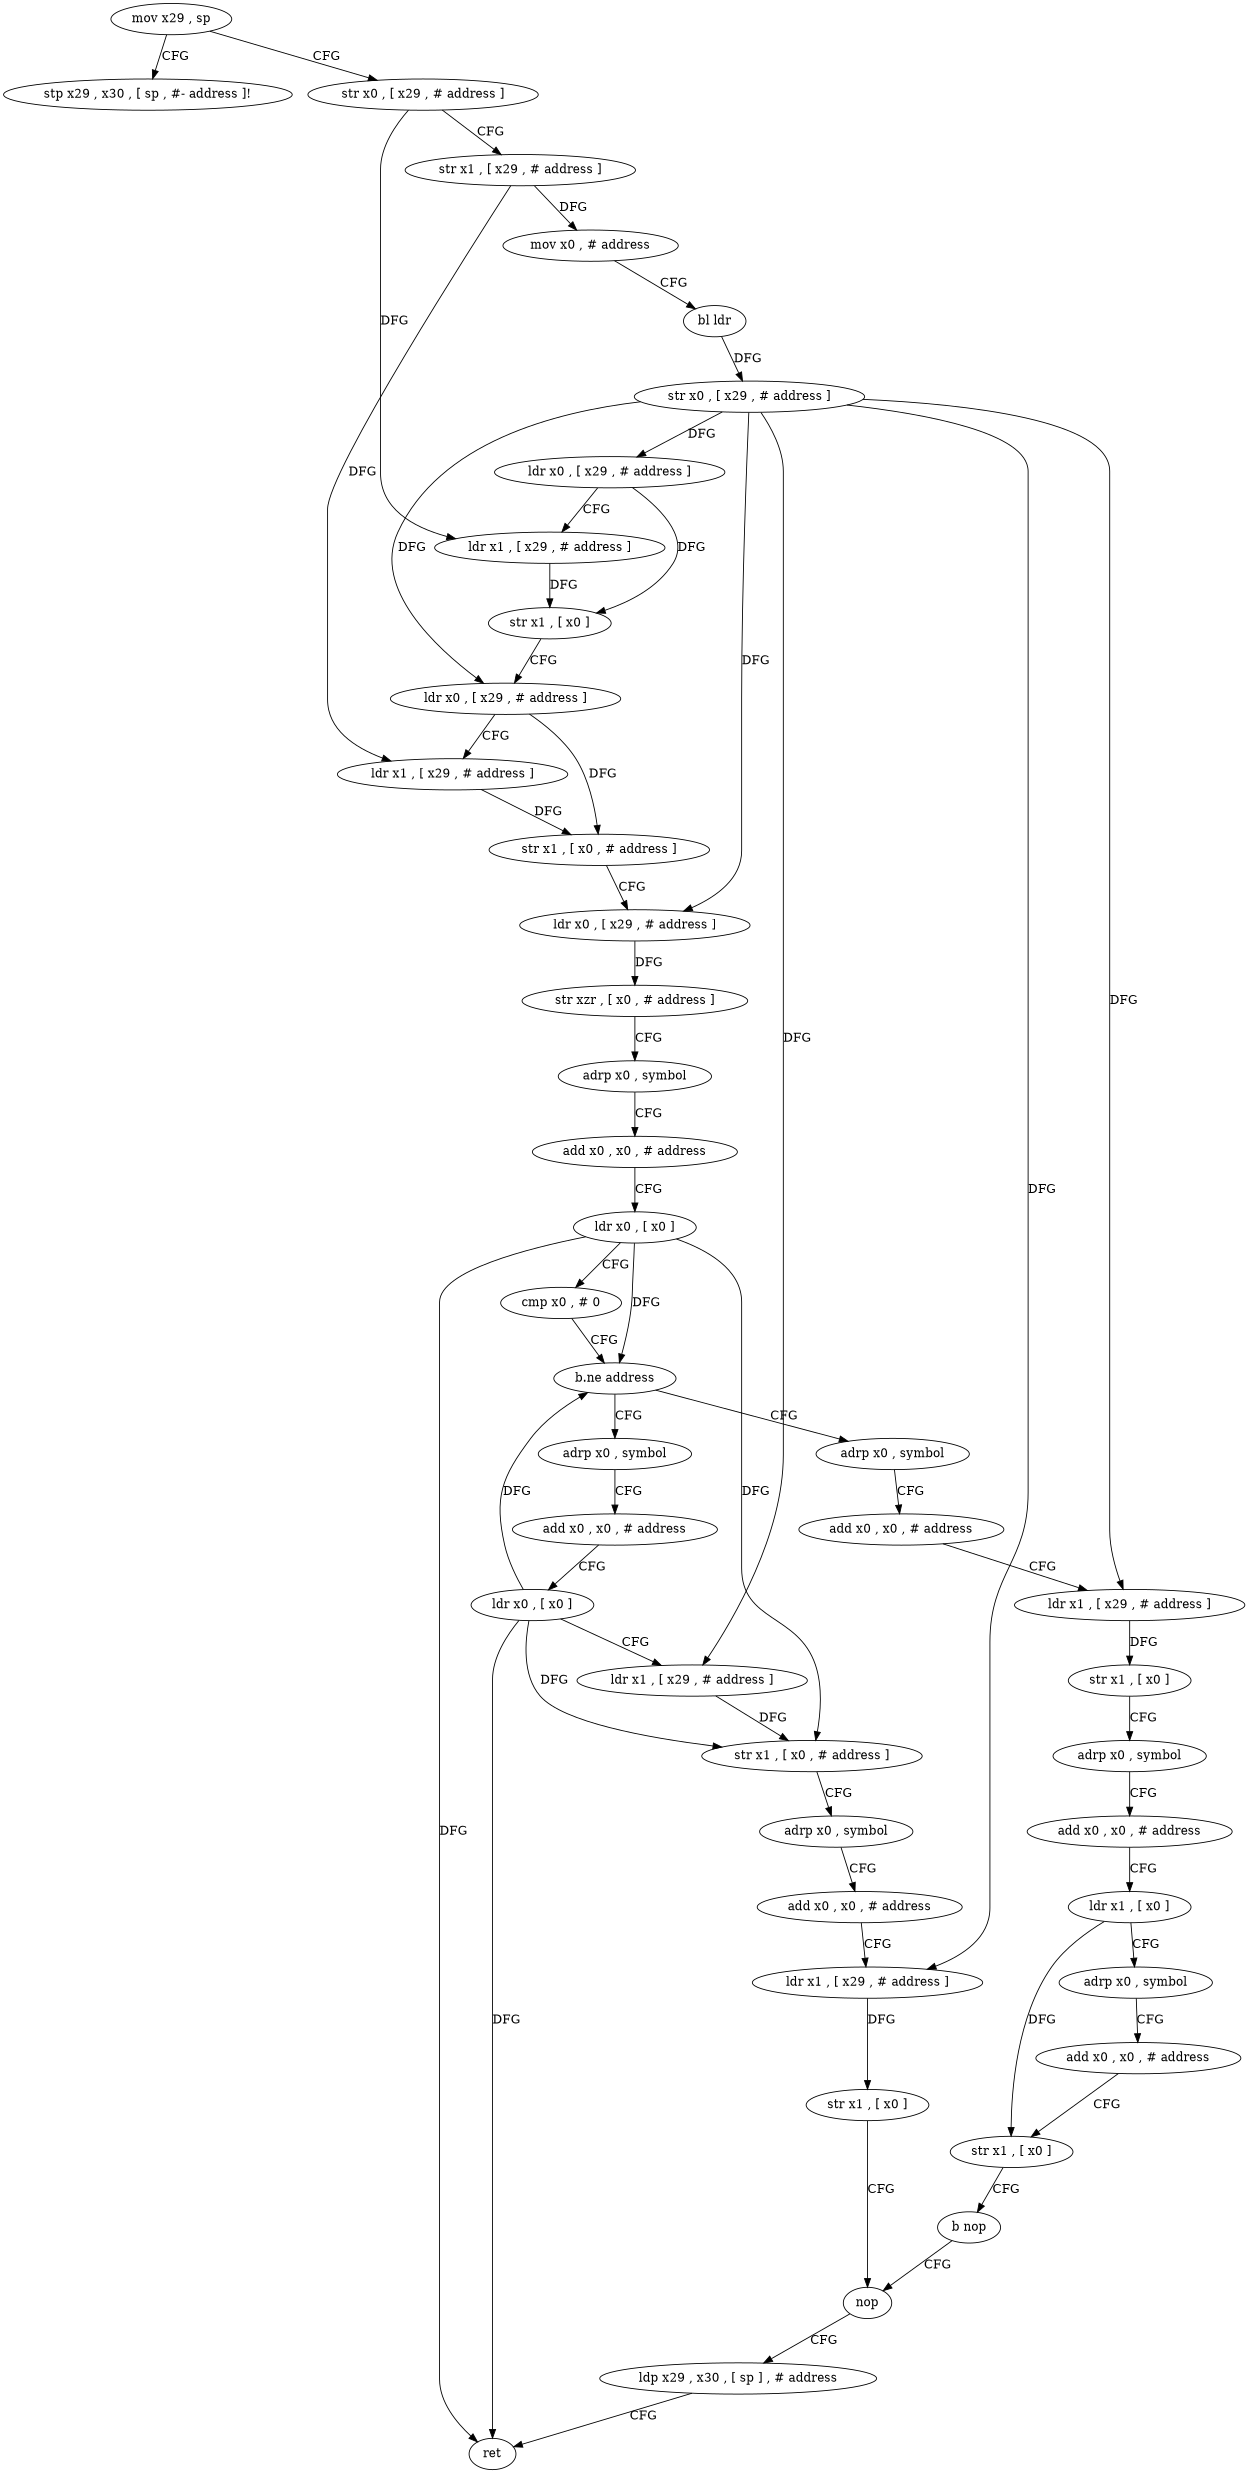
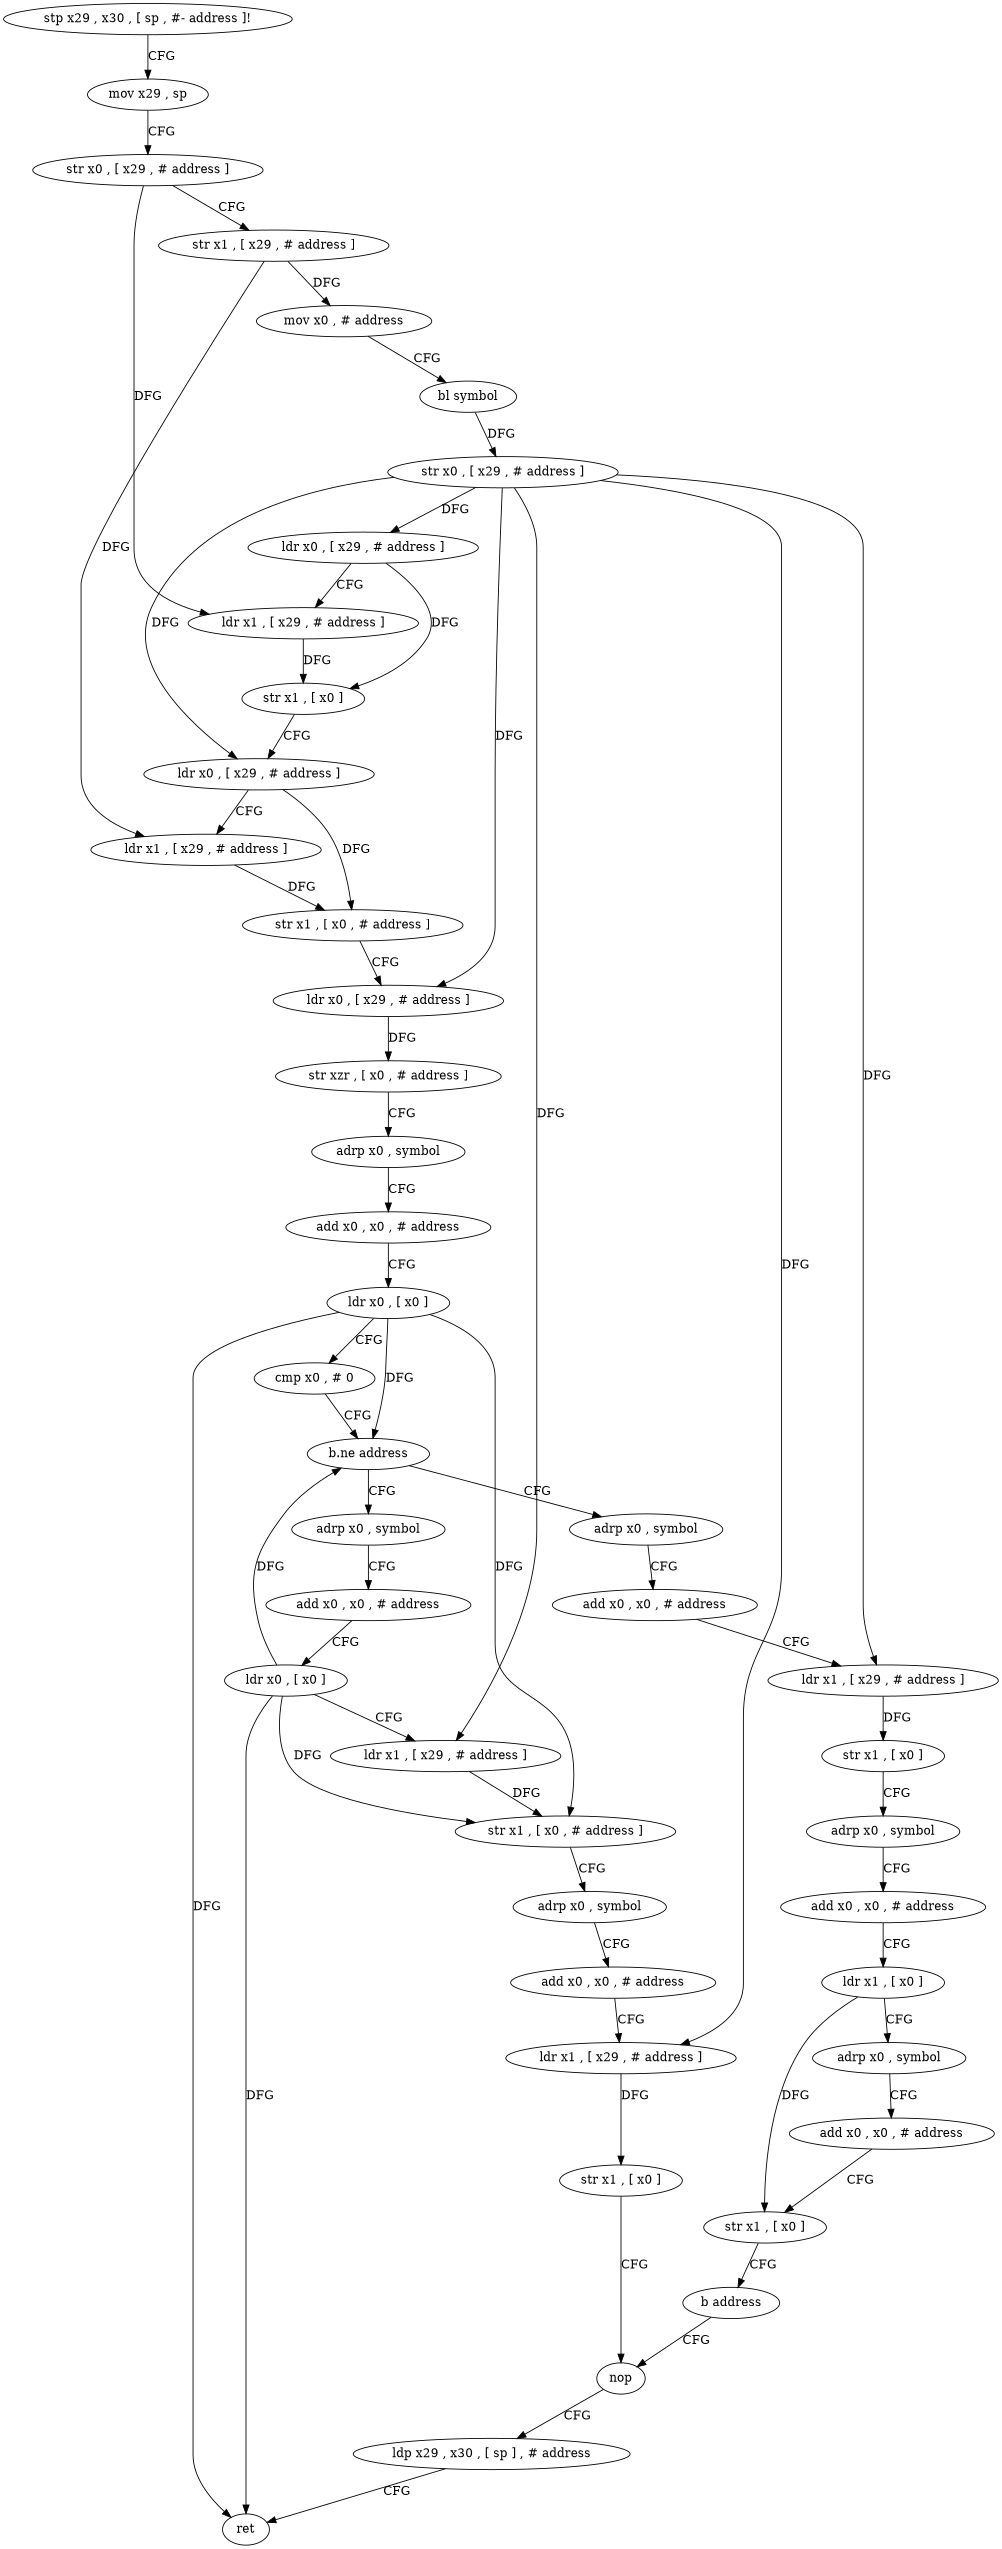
edge "mov x29 , sp" -> "stp x29 , x30 , [ sp , #- address ]!": reversed
node "bl ldr": label "bl ldr" -> "bl symbol"
node "b nop": label "b nop" -> "b address"
